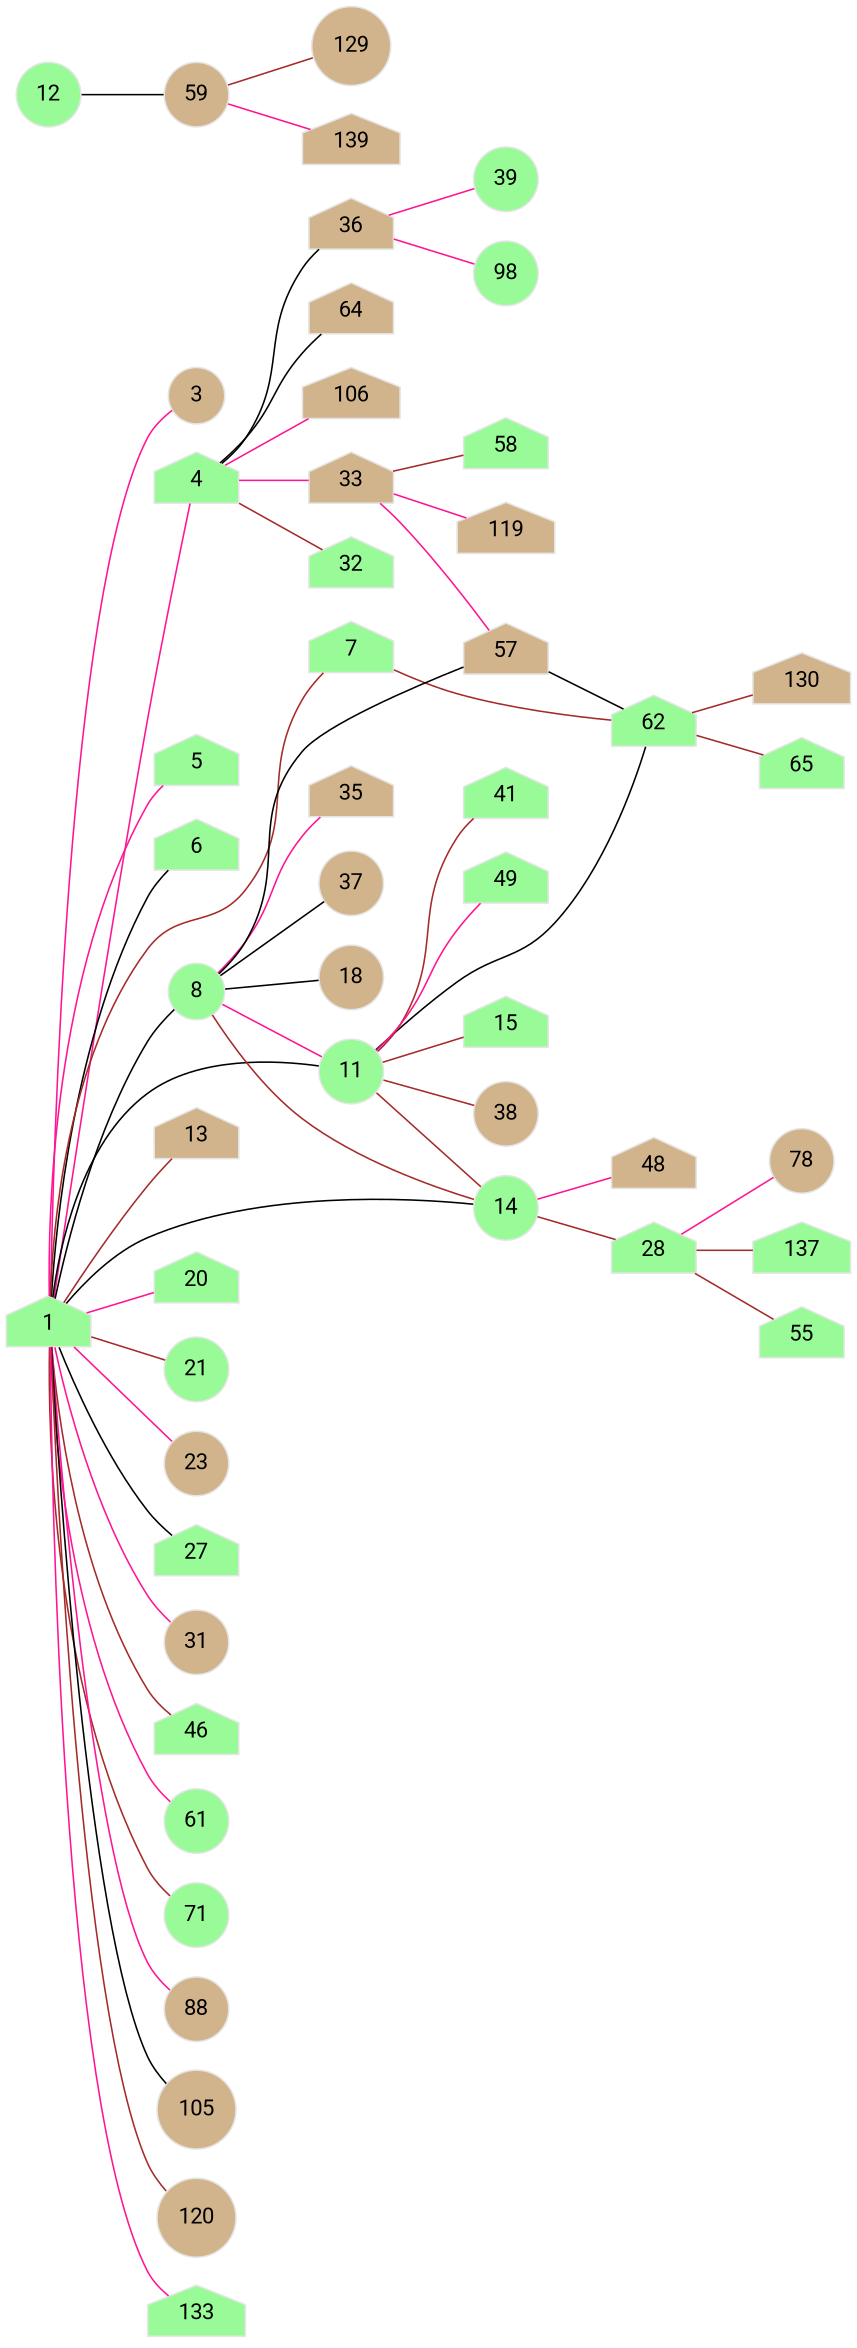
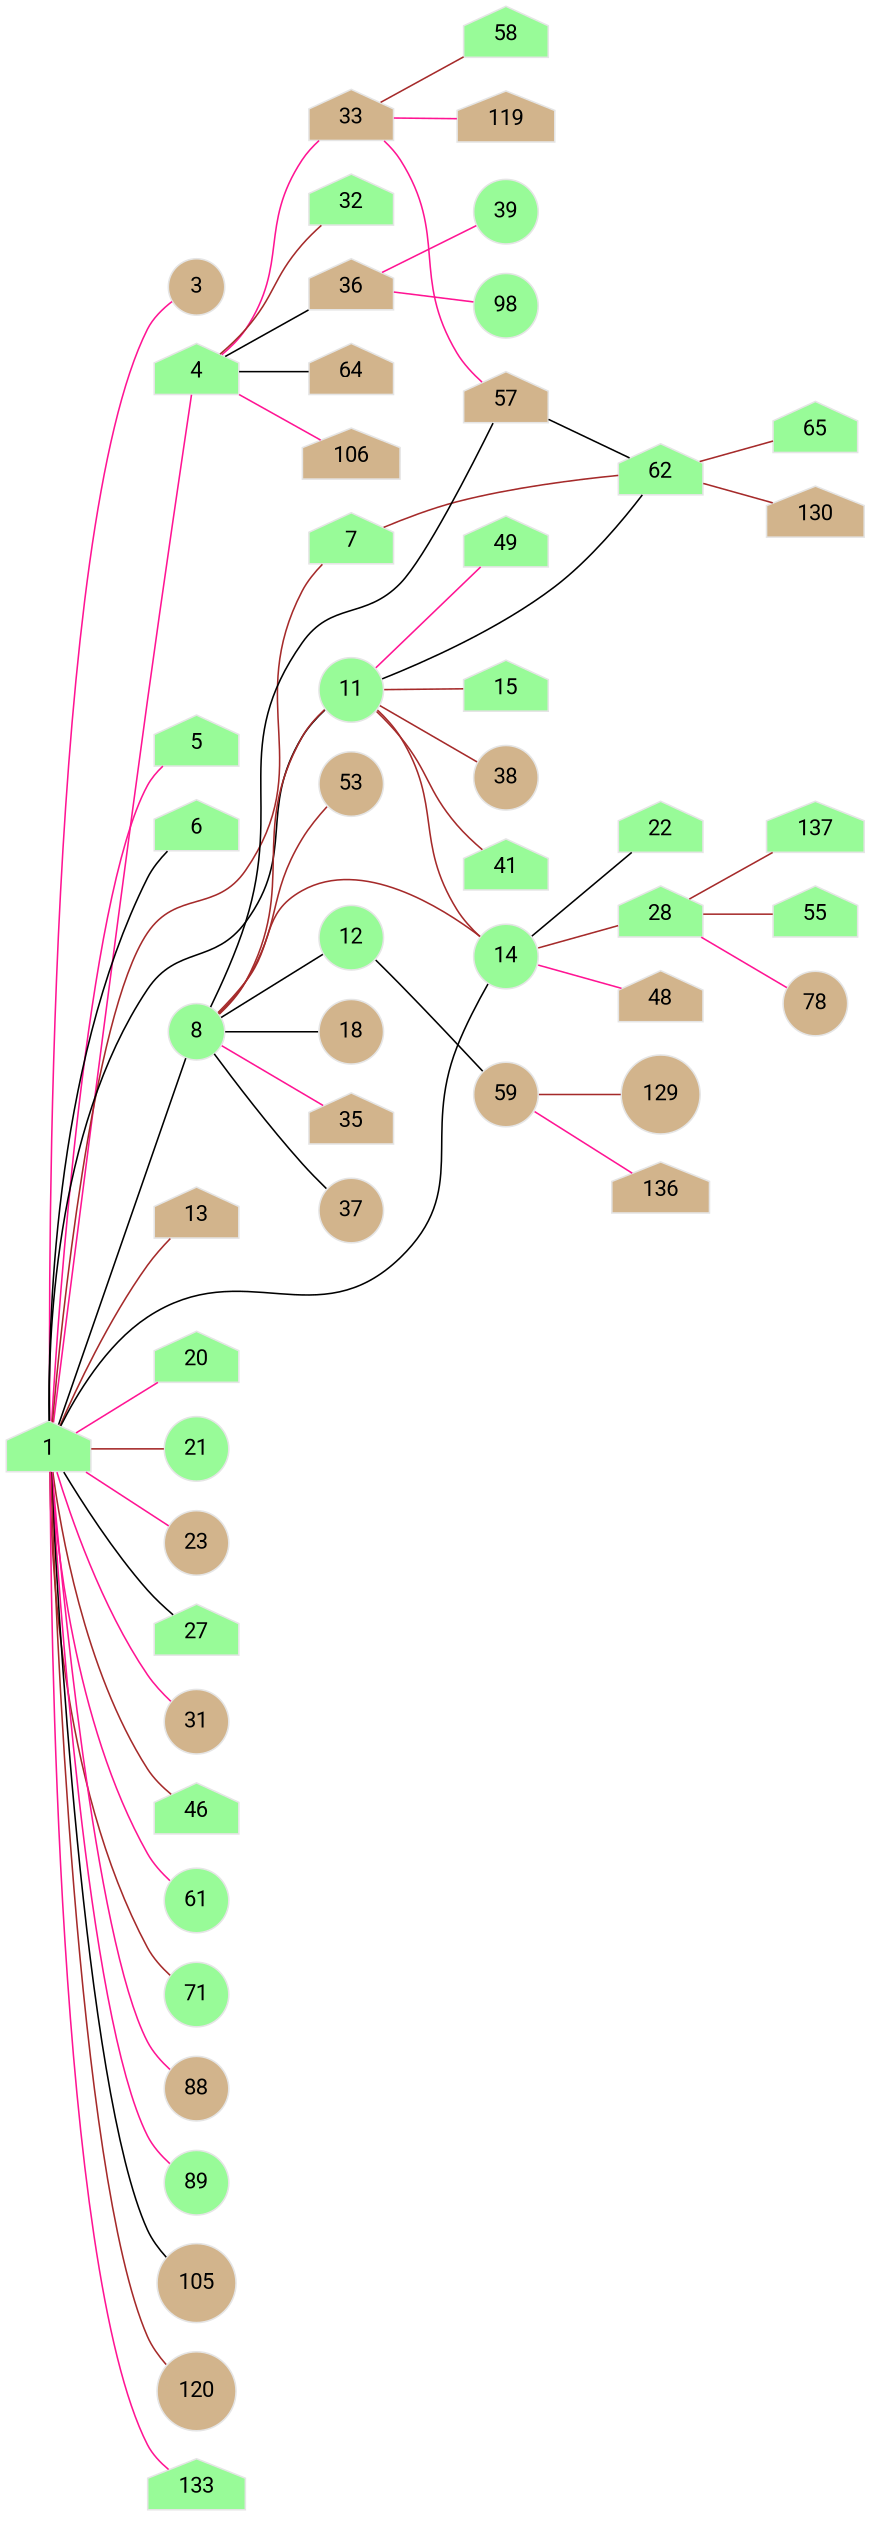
node "139": label "139" -> "136"
node "53": added
node "22": added
edge "12" -- "8": added
edge "8" -- "11": color deeppink -> brown
node "89": added
